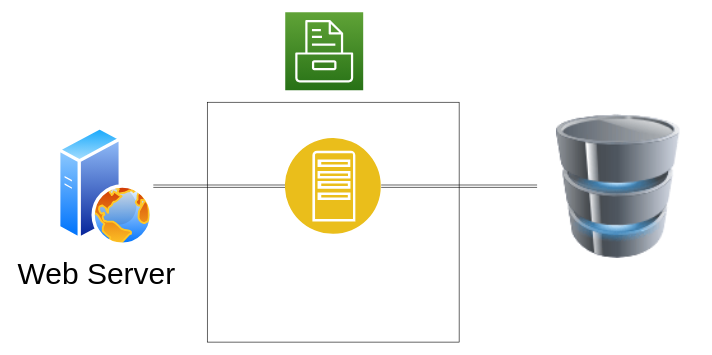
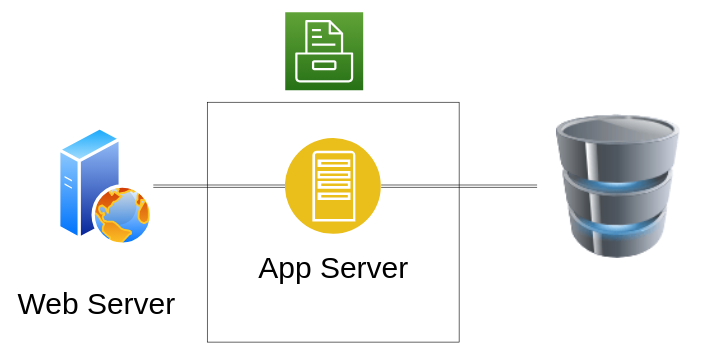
node "App Server": added
node "Web Server": moved (96, 273) -> (96, 303)
